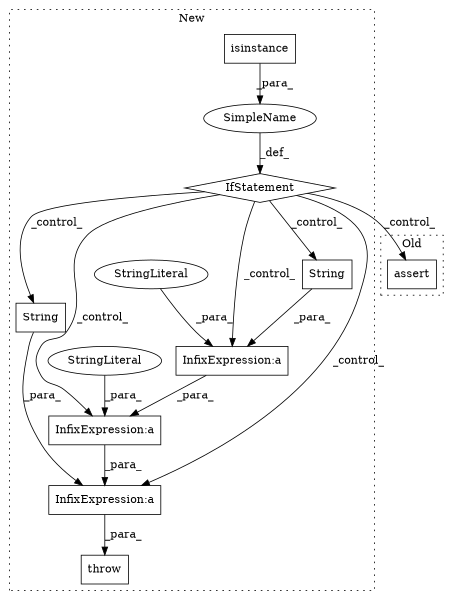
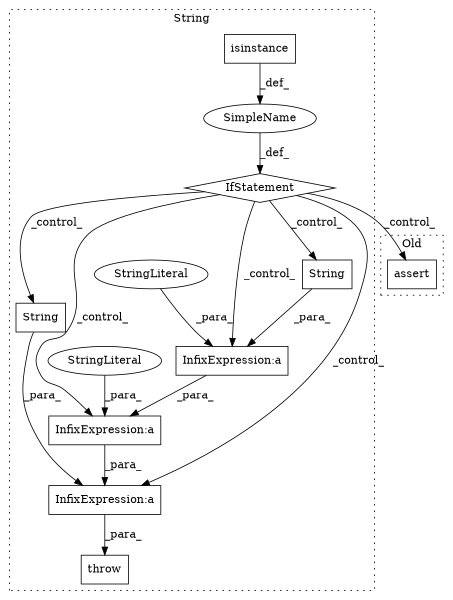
cluster "New": label "New" -> "String"
edge "isinstance" -> "SimpleName": label "_para_" -> "_def_"
